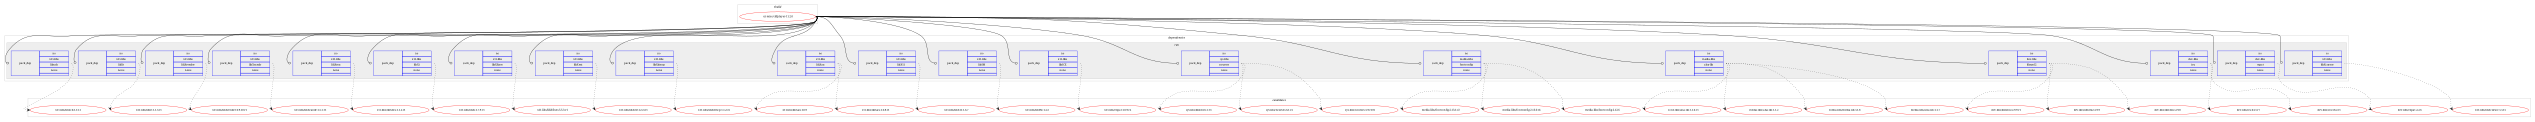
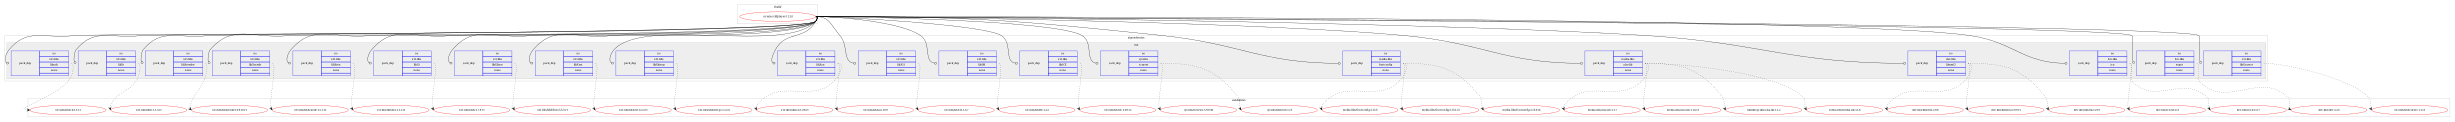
node "x11-libs/expat-1.0.9-r2": label "x11-libs/expat-1.0.9-r2" -> "x11-libs/libICE-1.0.9-r2"
node "sys-libs/ncurses-6.1-r2": removed
node "none-libs/alsa-lib-1.1.6-r1": label "none-libs/alsa-lib-1.1.6-r1" -> "media-libs/alsa-lib-1.1.6-r1"
node "media-libs/alsa-lib-1.1.2": label "media-libs/alsa-lib-1.1.2" -> "libXdmcp-libs/alsa-lib-1.1.2"
node "dev-libs/expat-2.2.6": label "dev-libs/expat-2.2.6" -> "dev-libs/dev-2.2.6"
